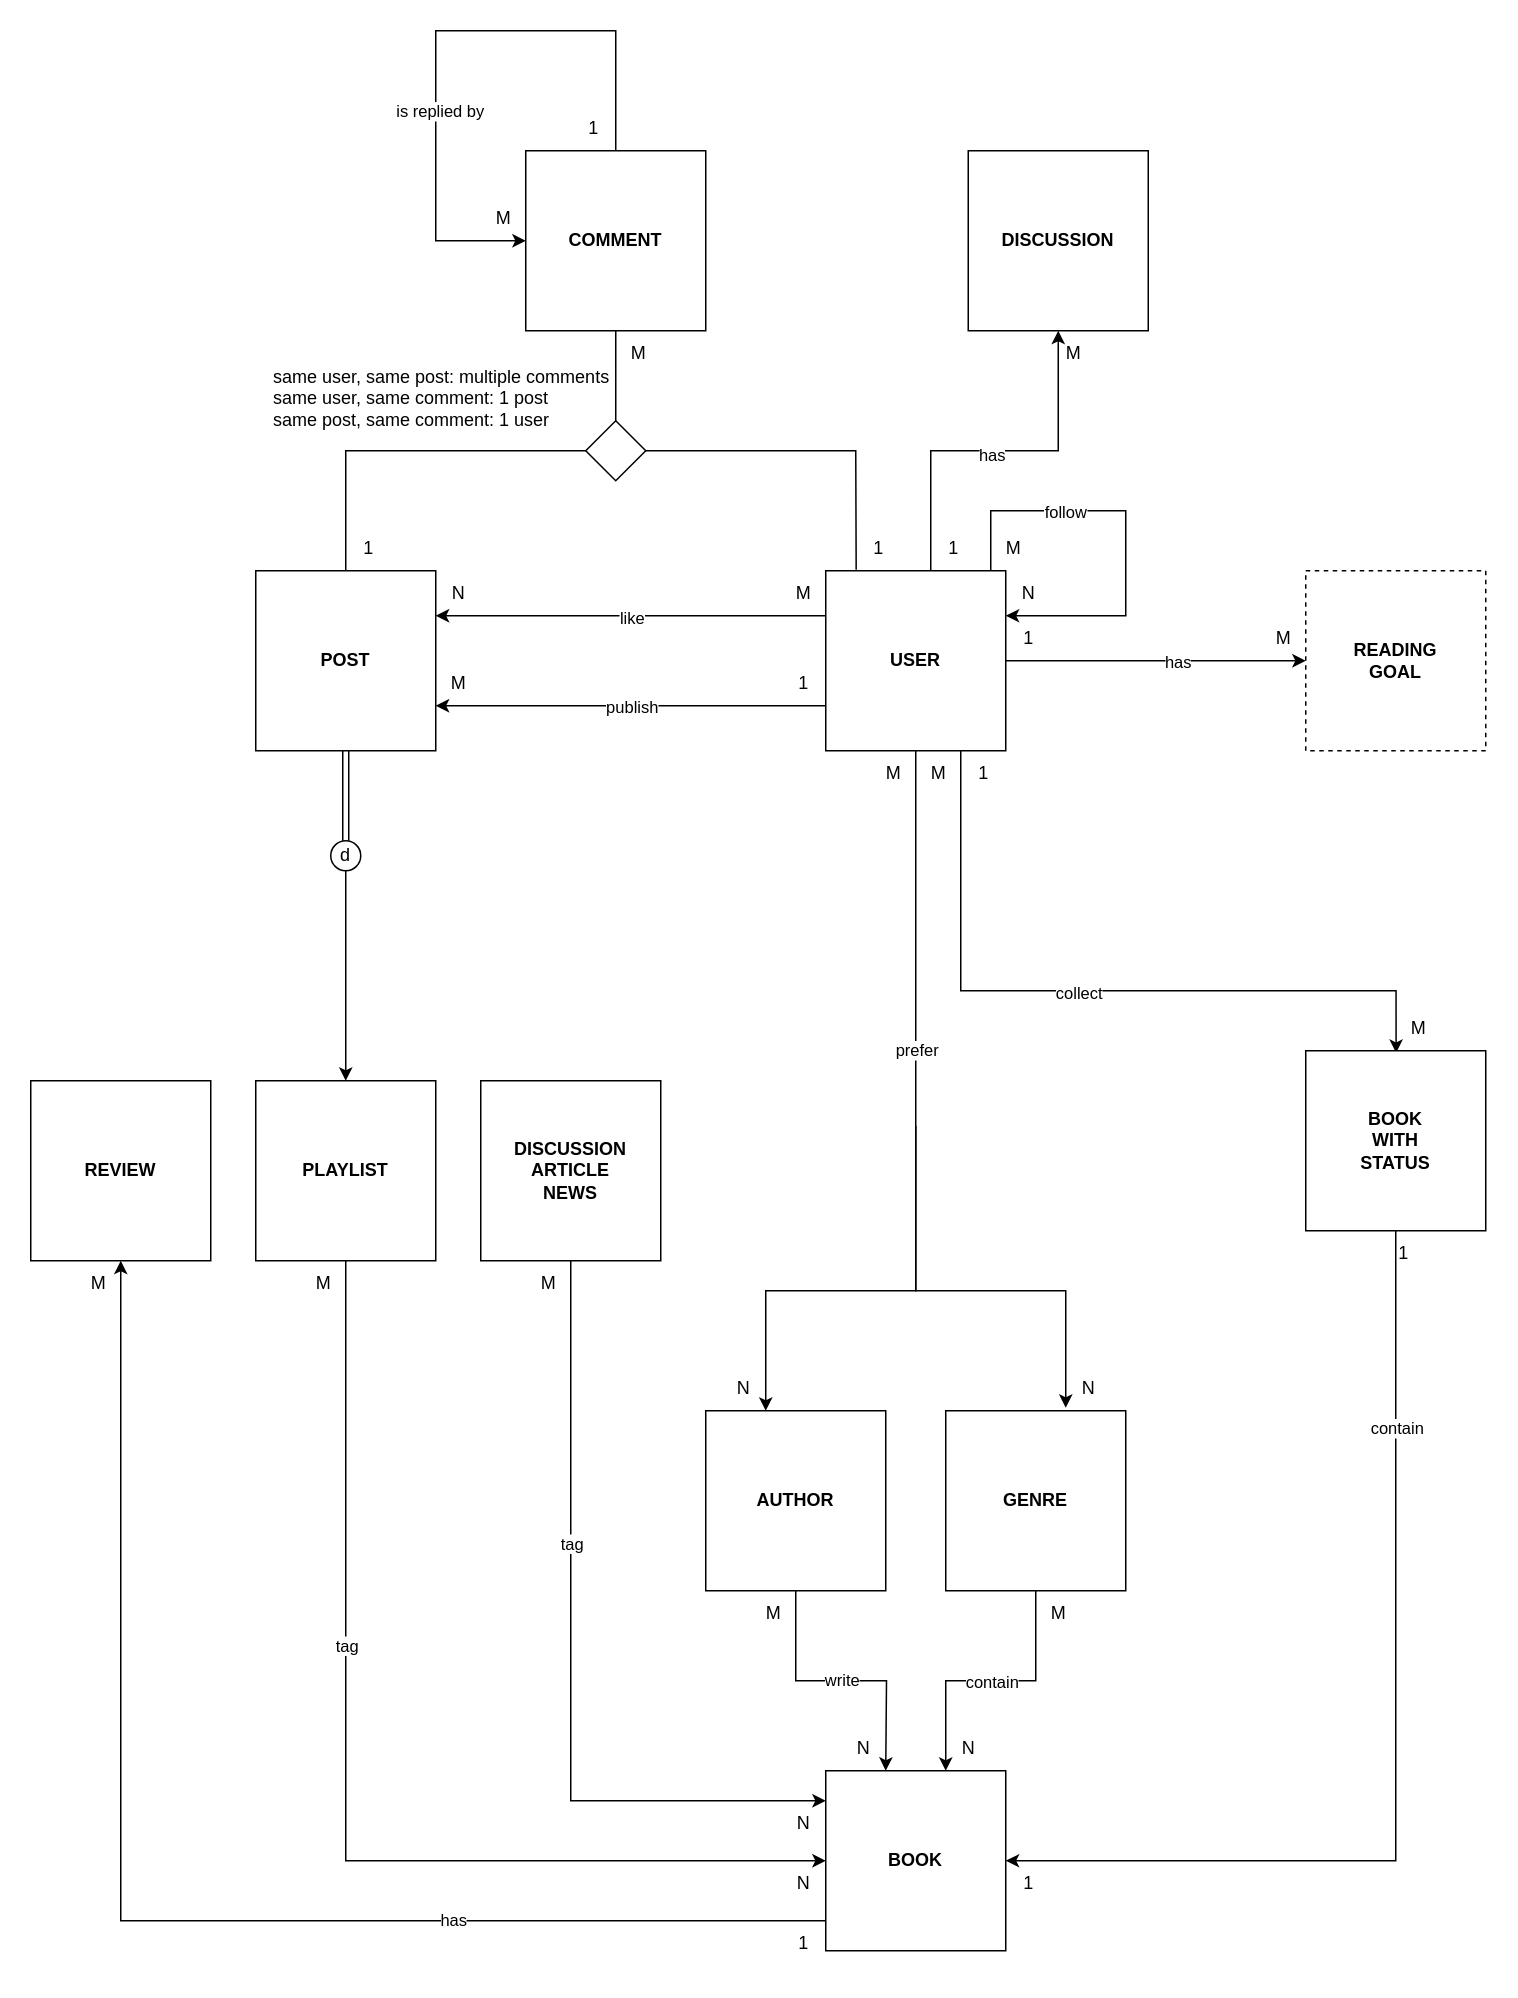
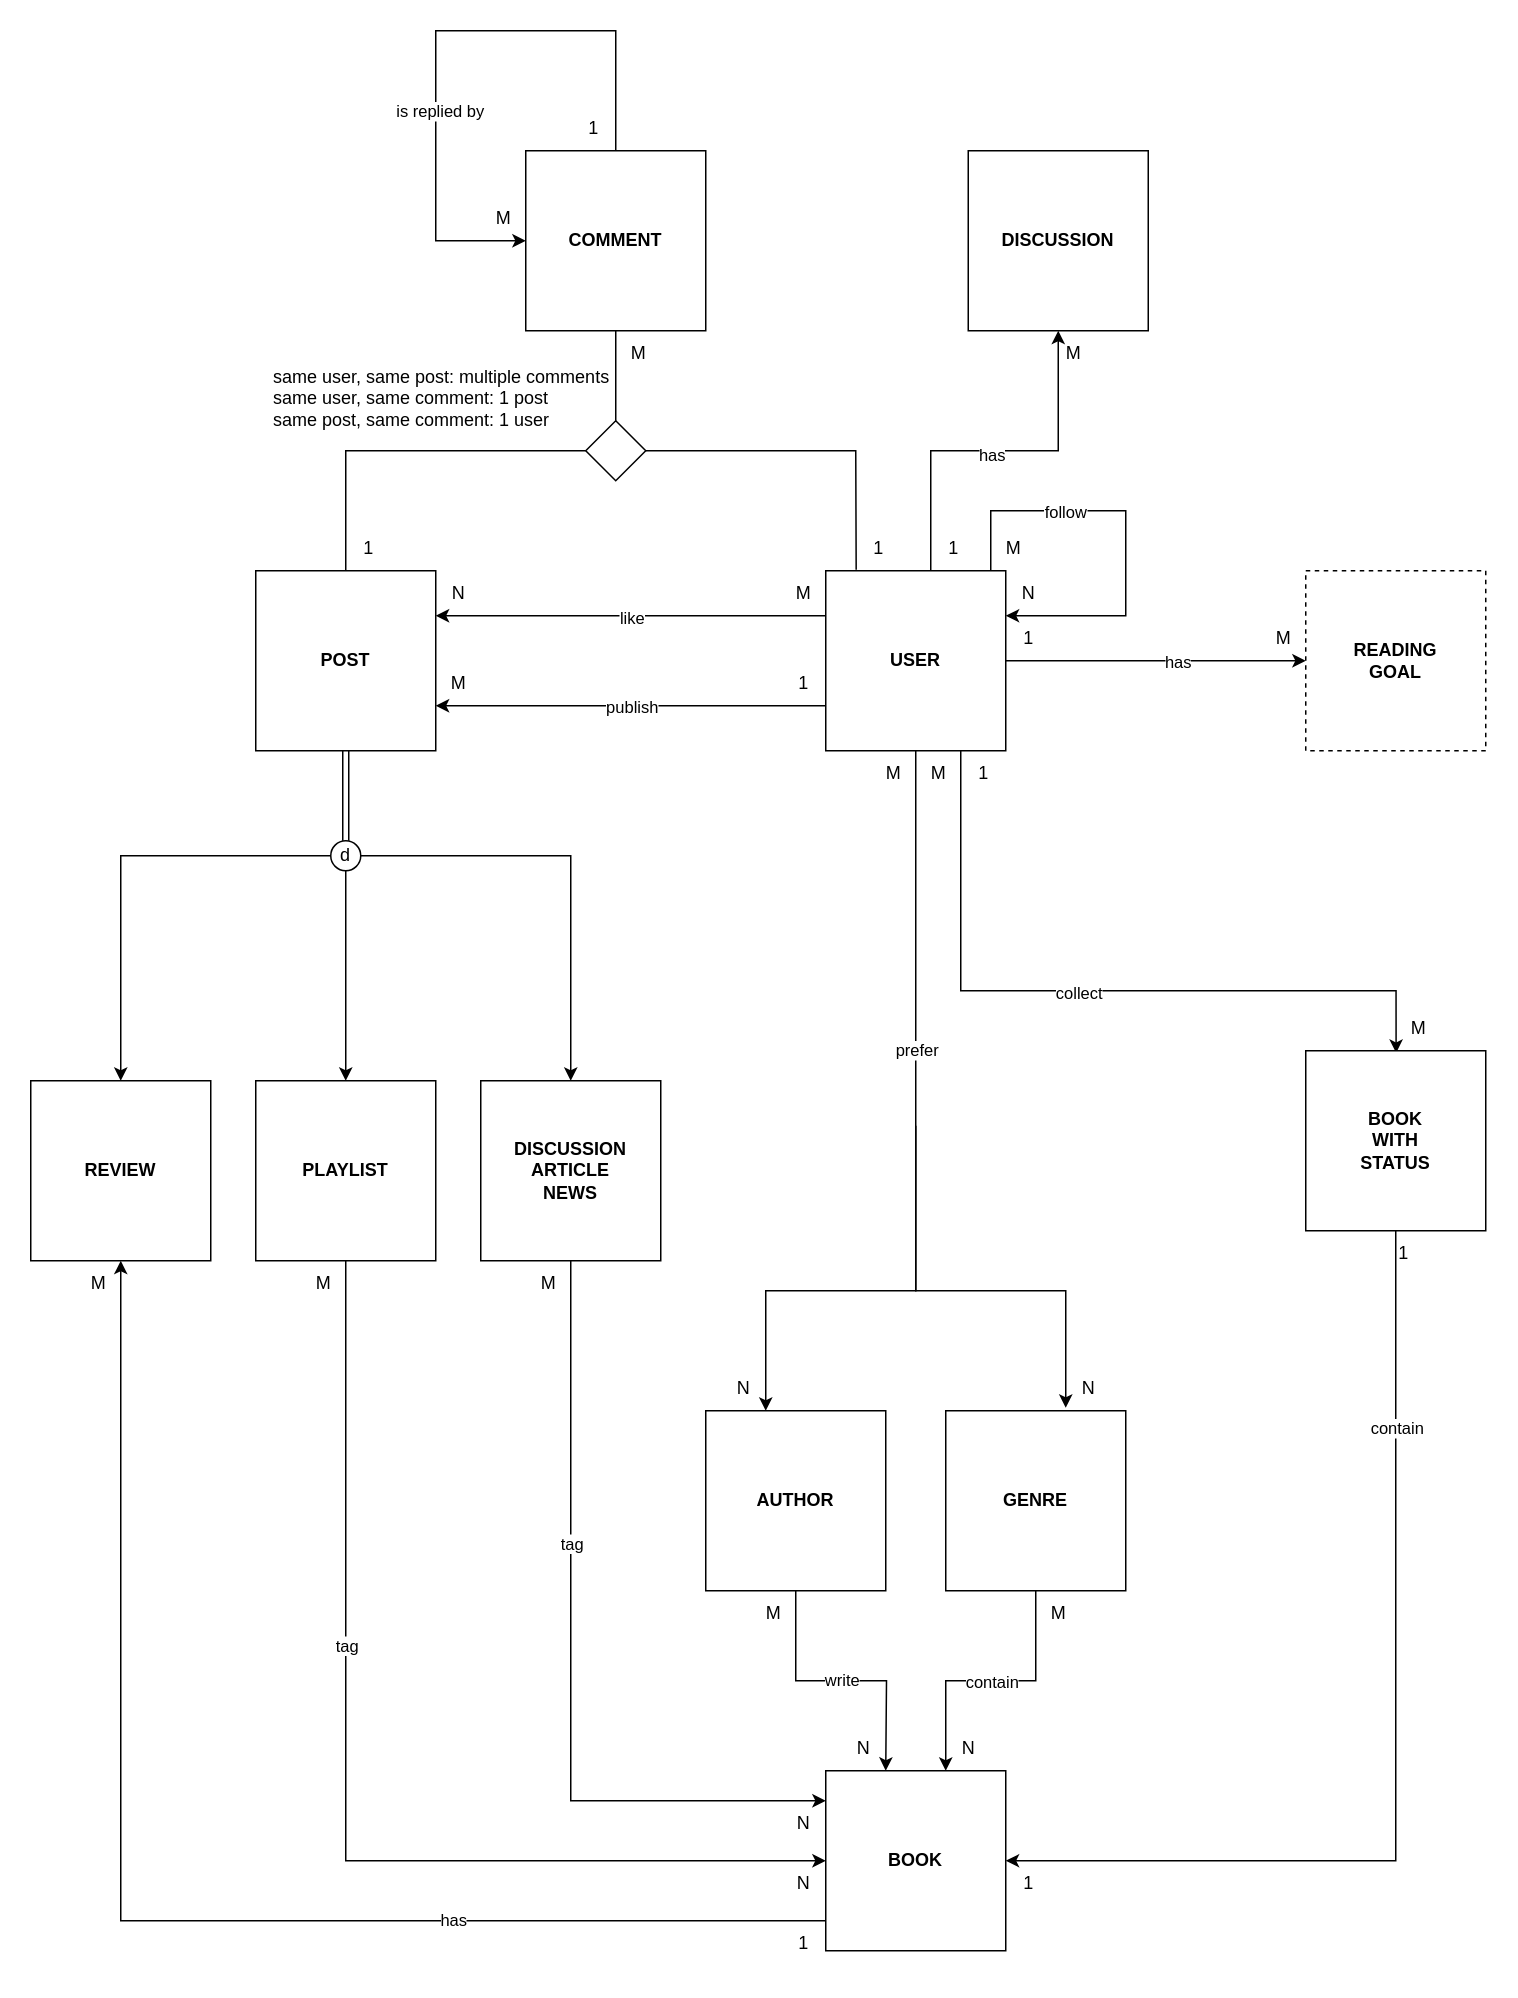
edge "d" -> "REVIEW": added
edge "d" -> "DISCUSSION ARTICLE NEWS": added
